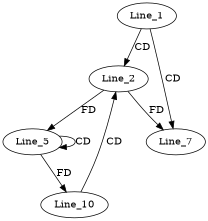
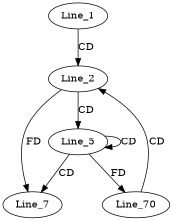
edge "Line_1" -> "Line_7": now "Line_5" -> "Line_7"
edge "Line_2" -> "Line_5": label "FD" -> "CD"
node "Line_10": label "Line_10" -> "Line_70"
